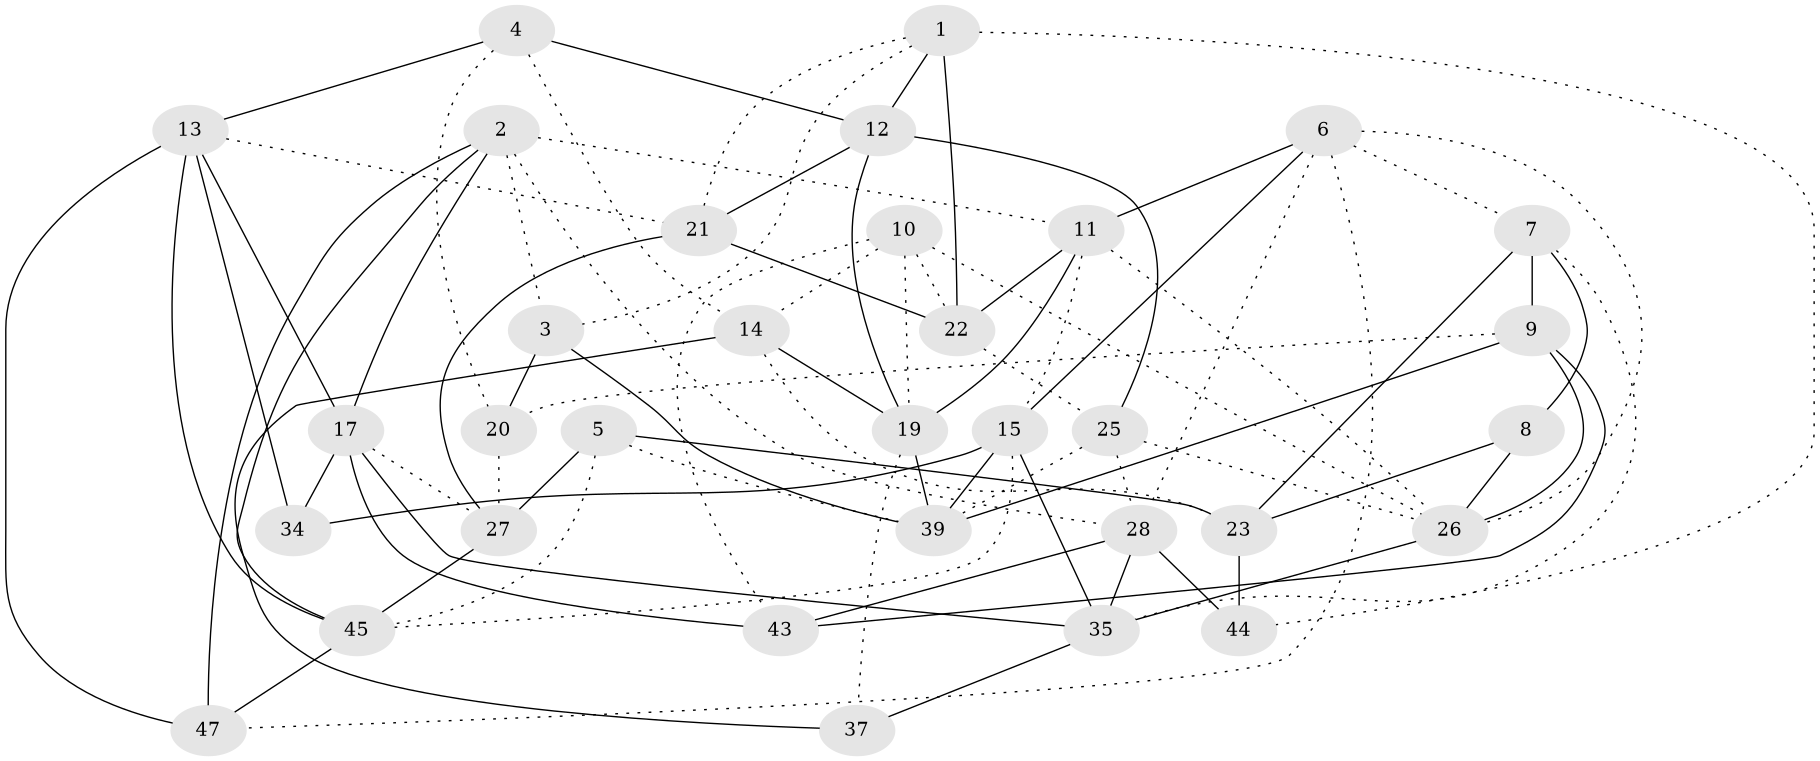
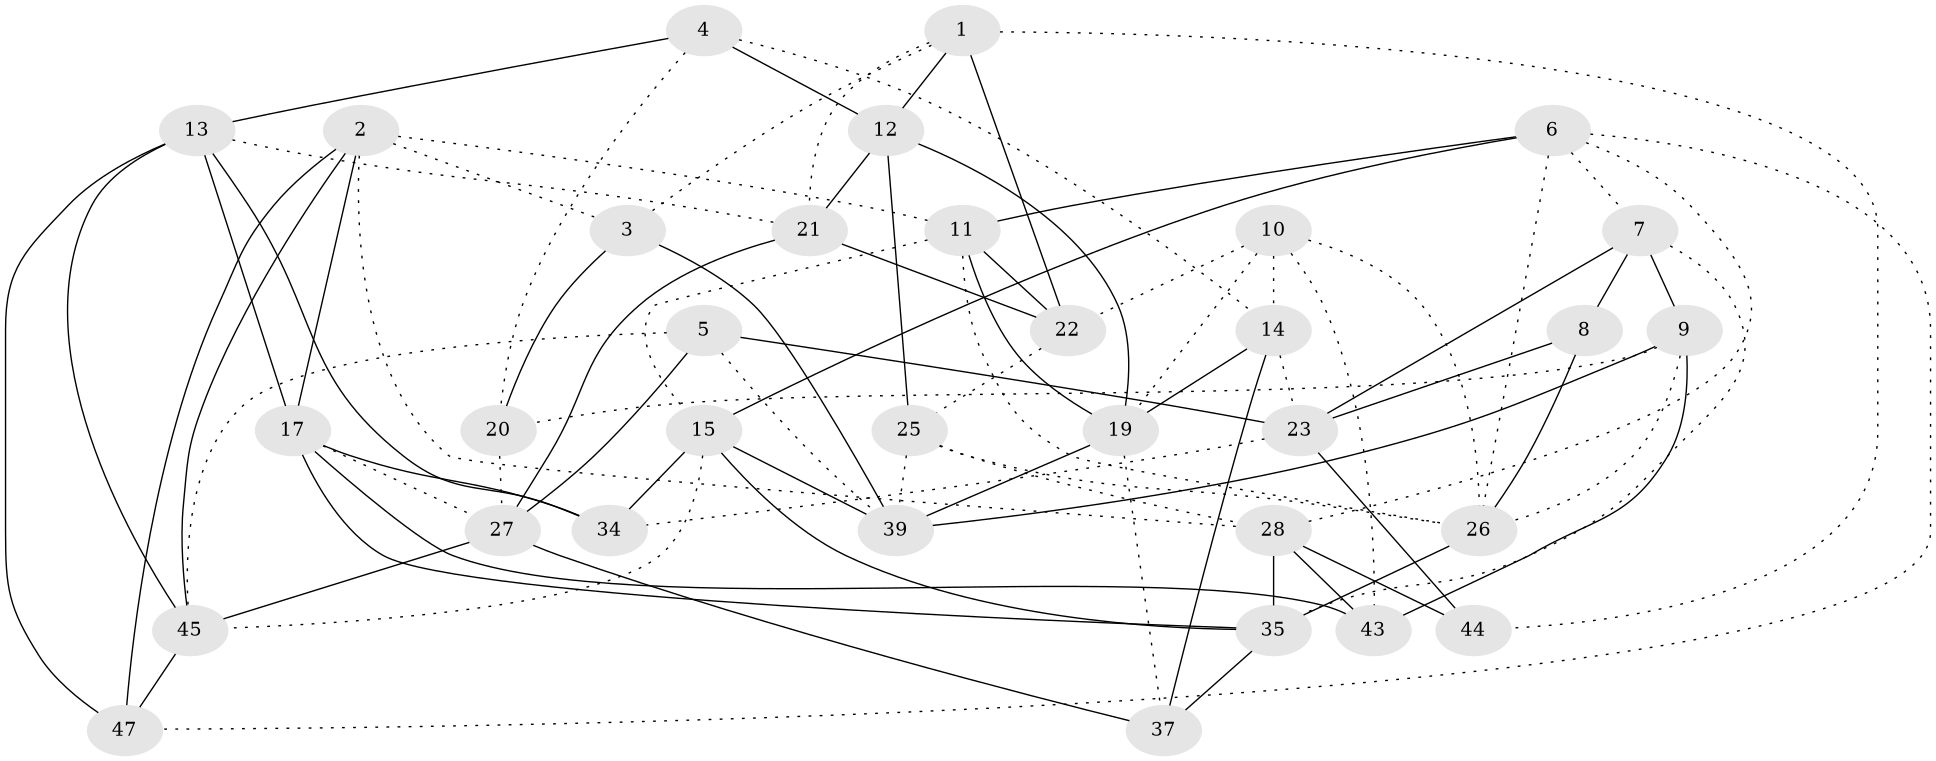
edge "9" -- "26": style solid -> dotted
edge "23" -- "34": added
edge "27" -- "37": added
